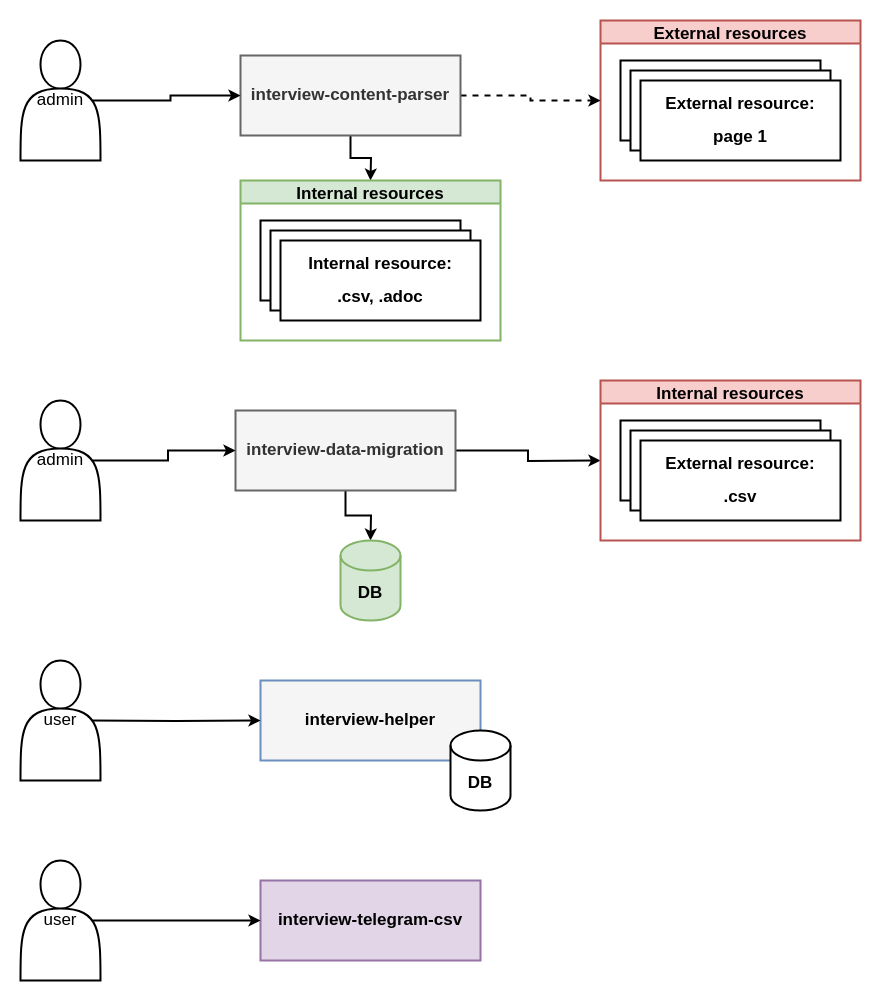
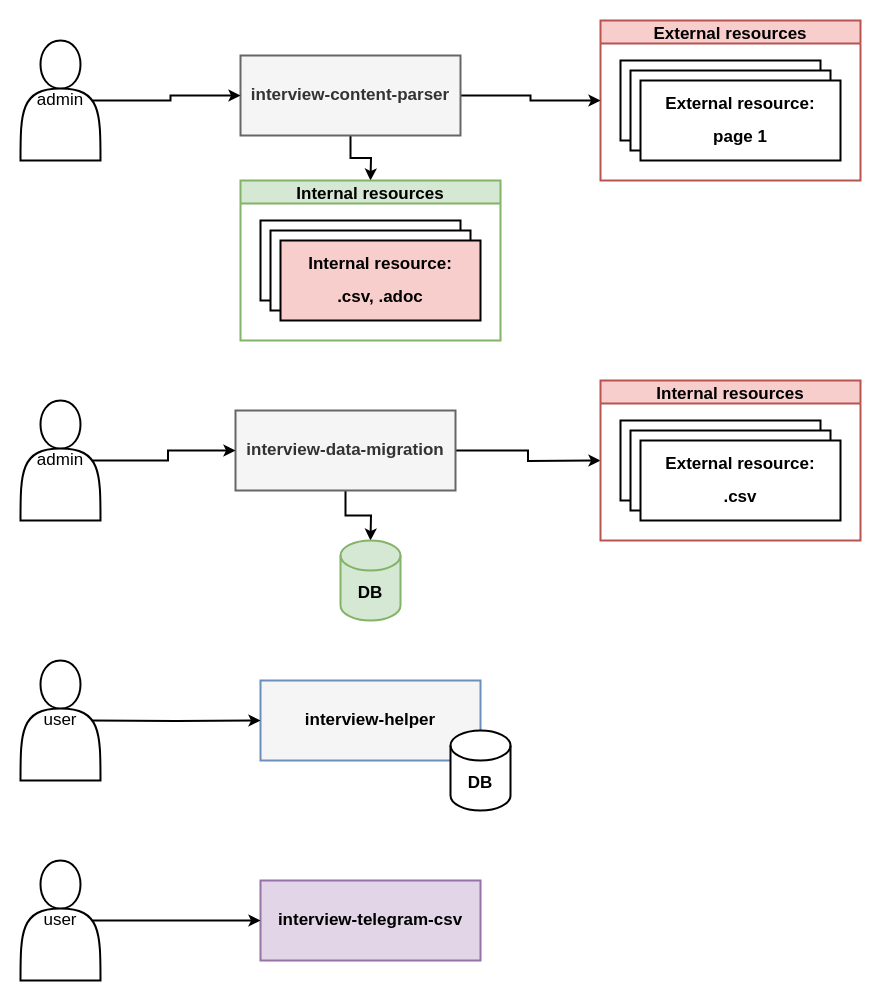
edge "interview-content-parser" -> "External resources": style dashed -> solid
node "Internal resource: .csv, .adoc": fillcolor #ffffff -> #f8cecc
